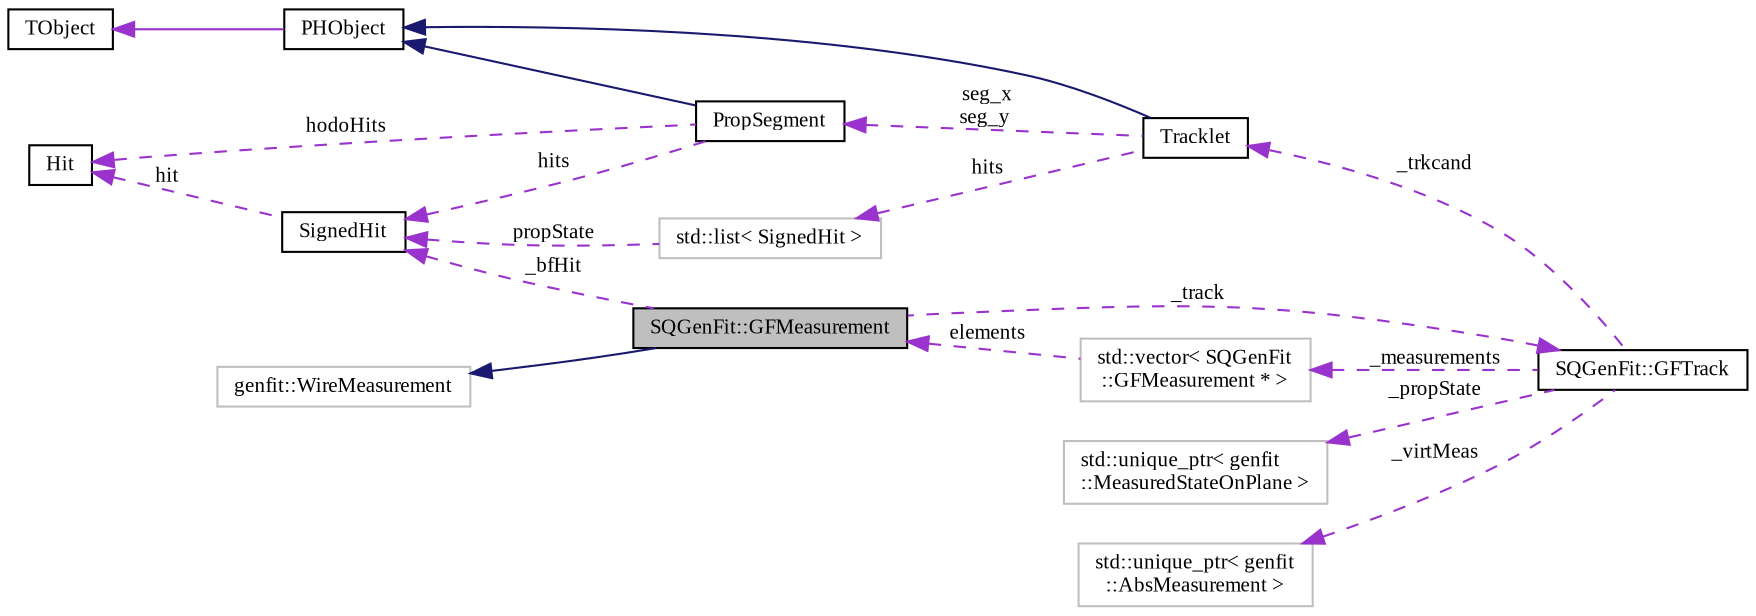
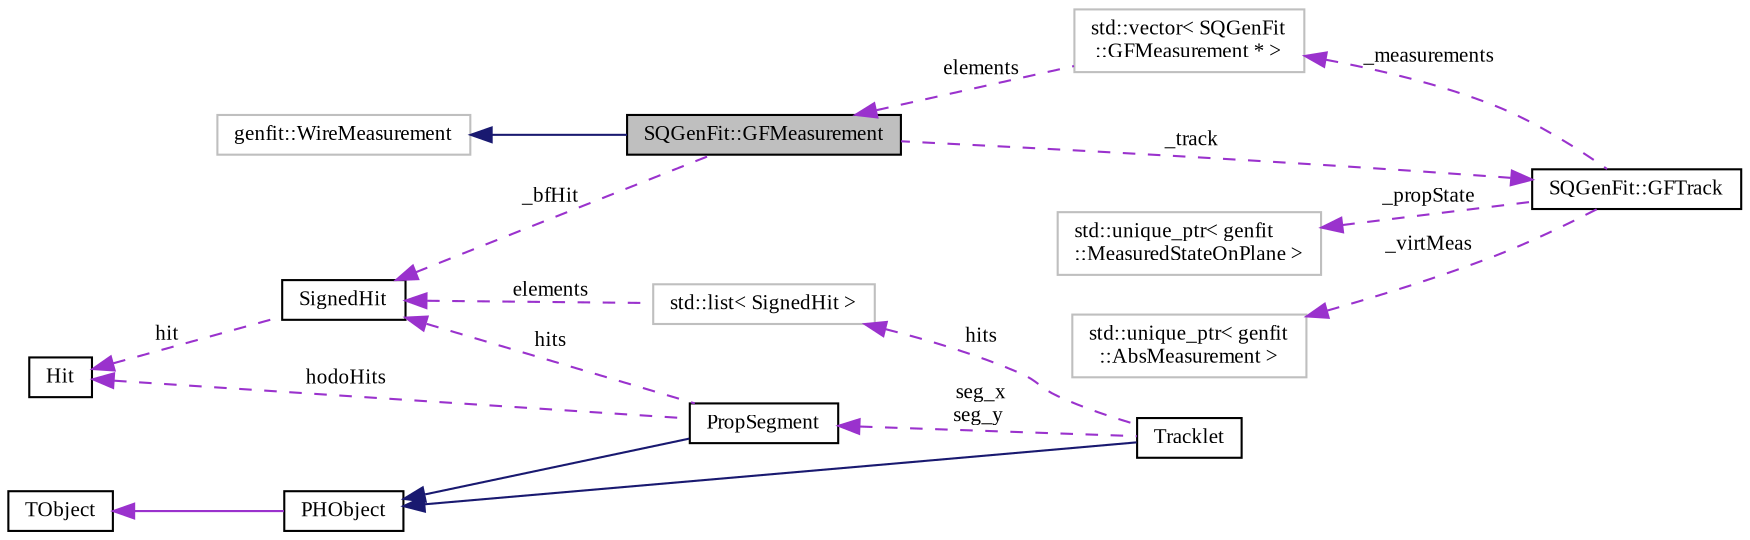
edge "SQGenFit::GFTrack" -> "Tracklet": removed, label "_trkcand"
edge "std::list< SignedHit >" -> "SignedHit": label " propState" -> " elements"
